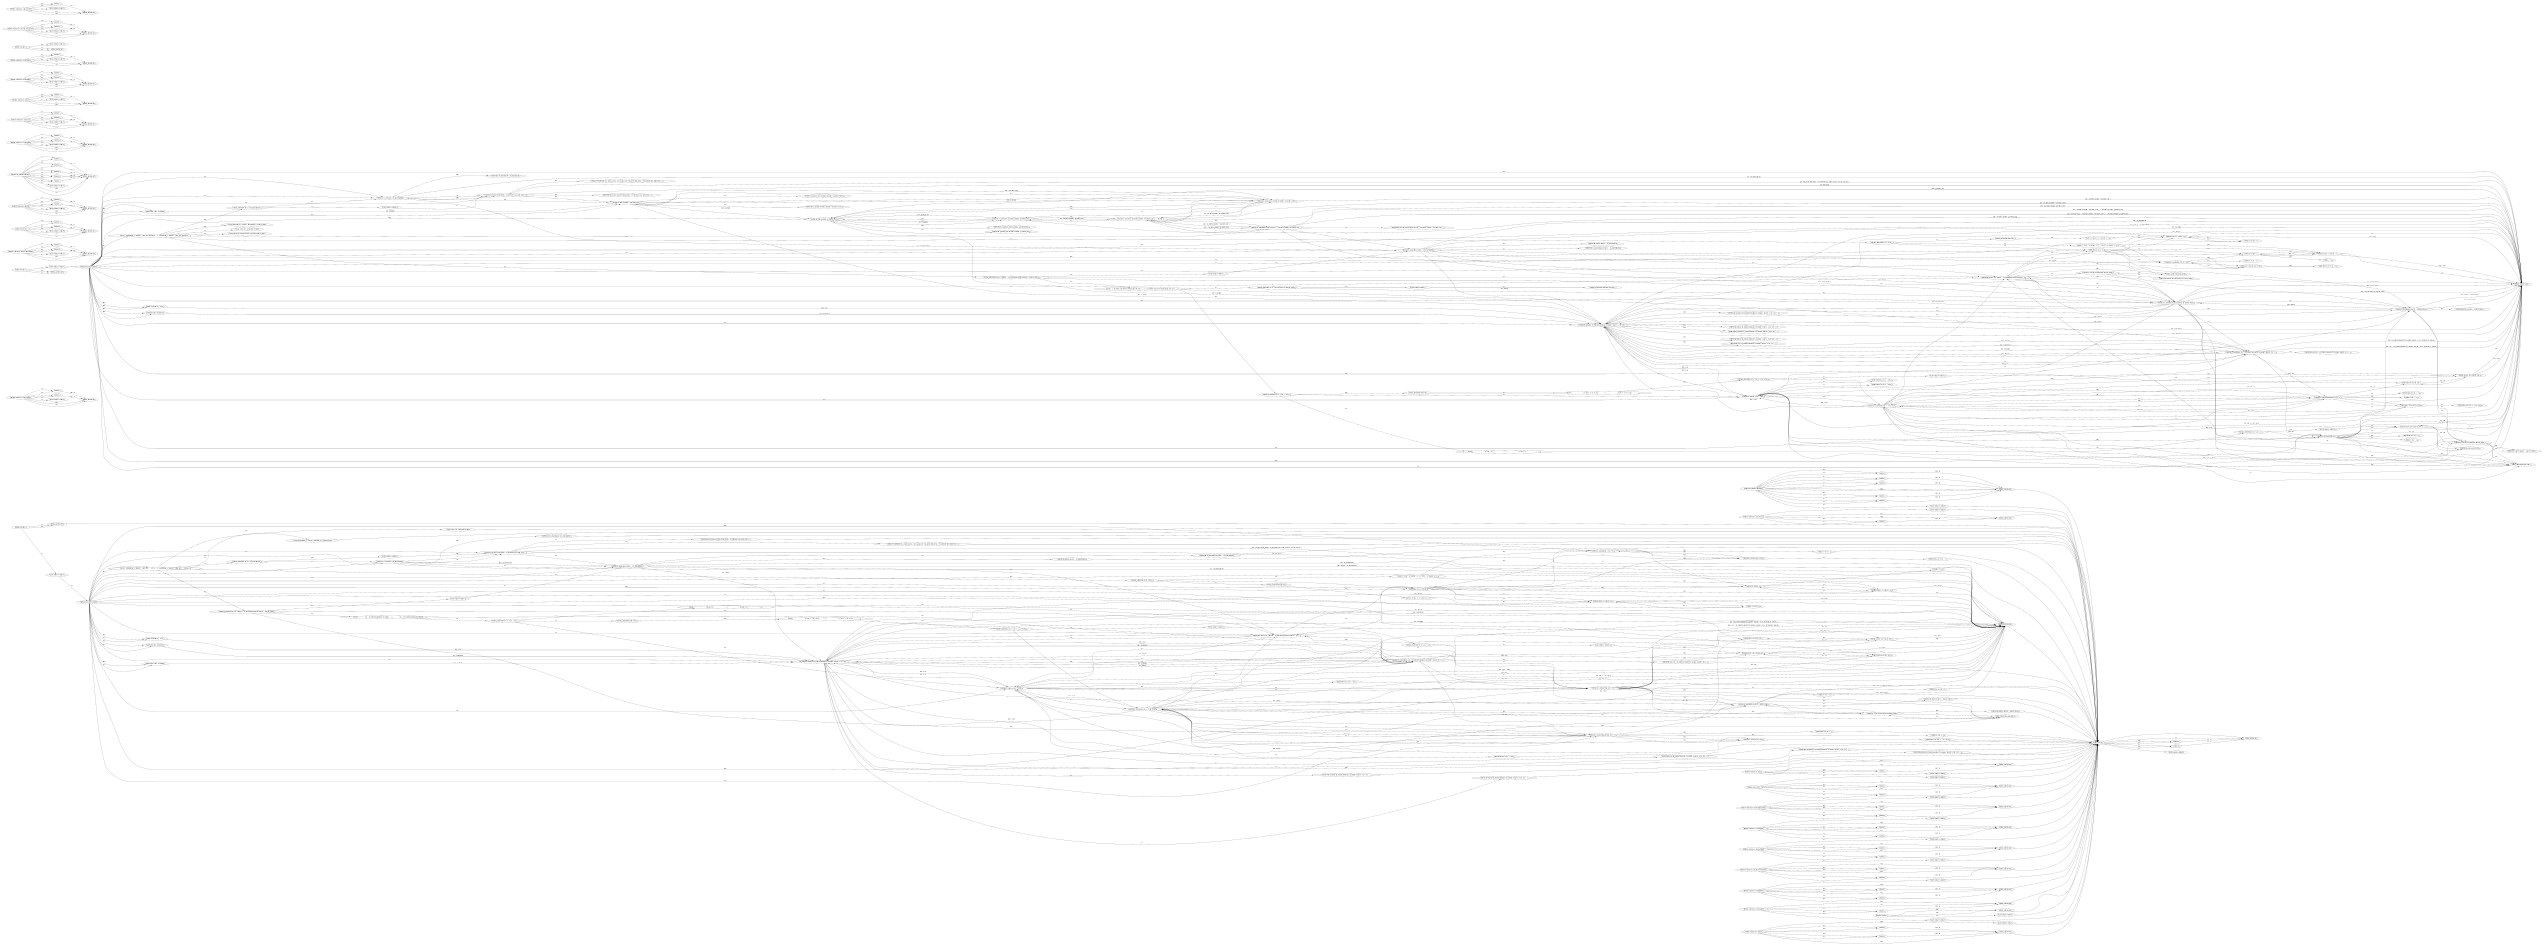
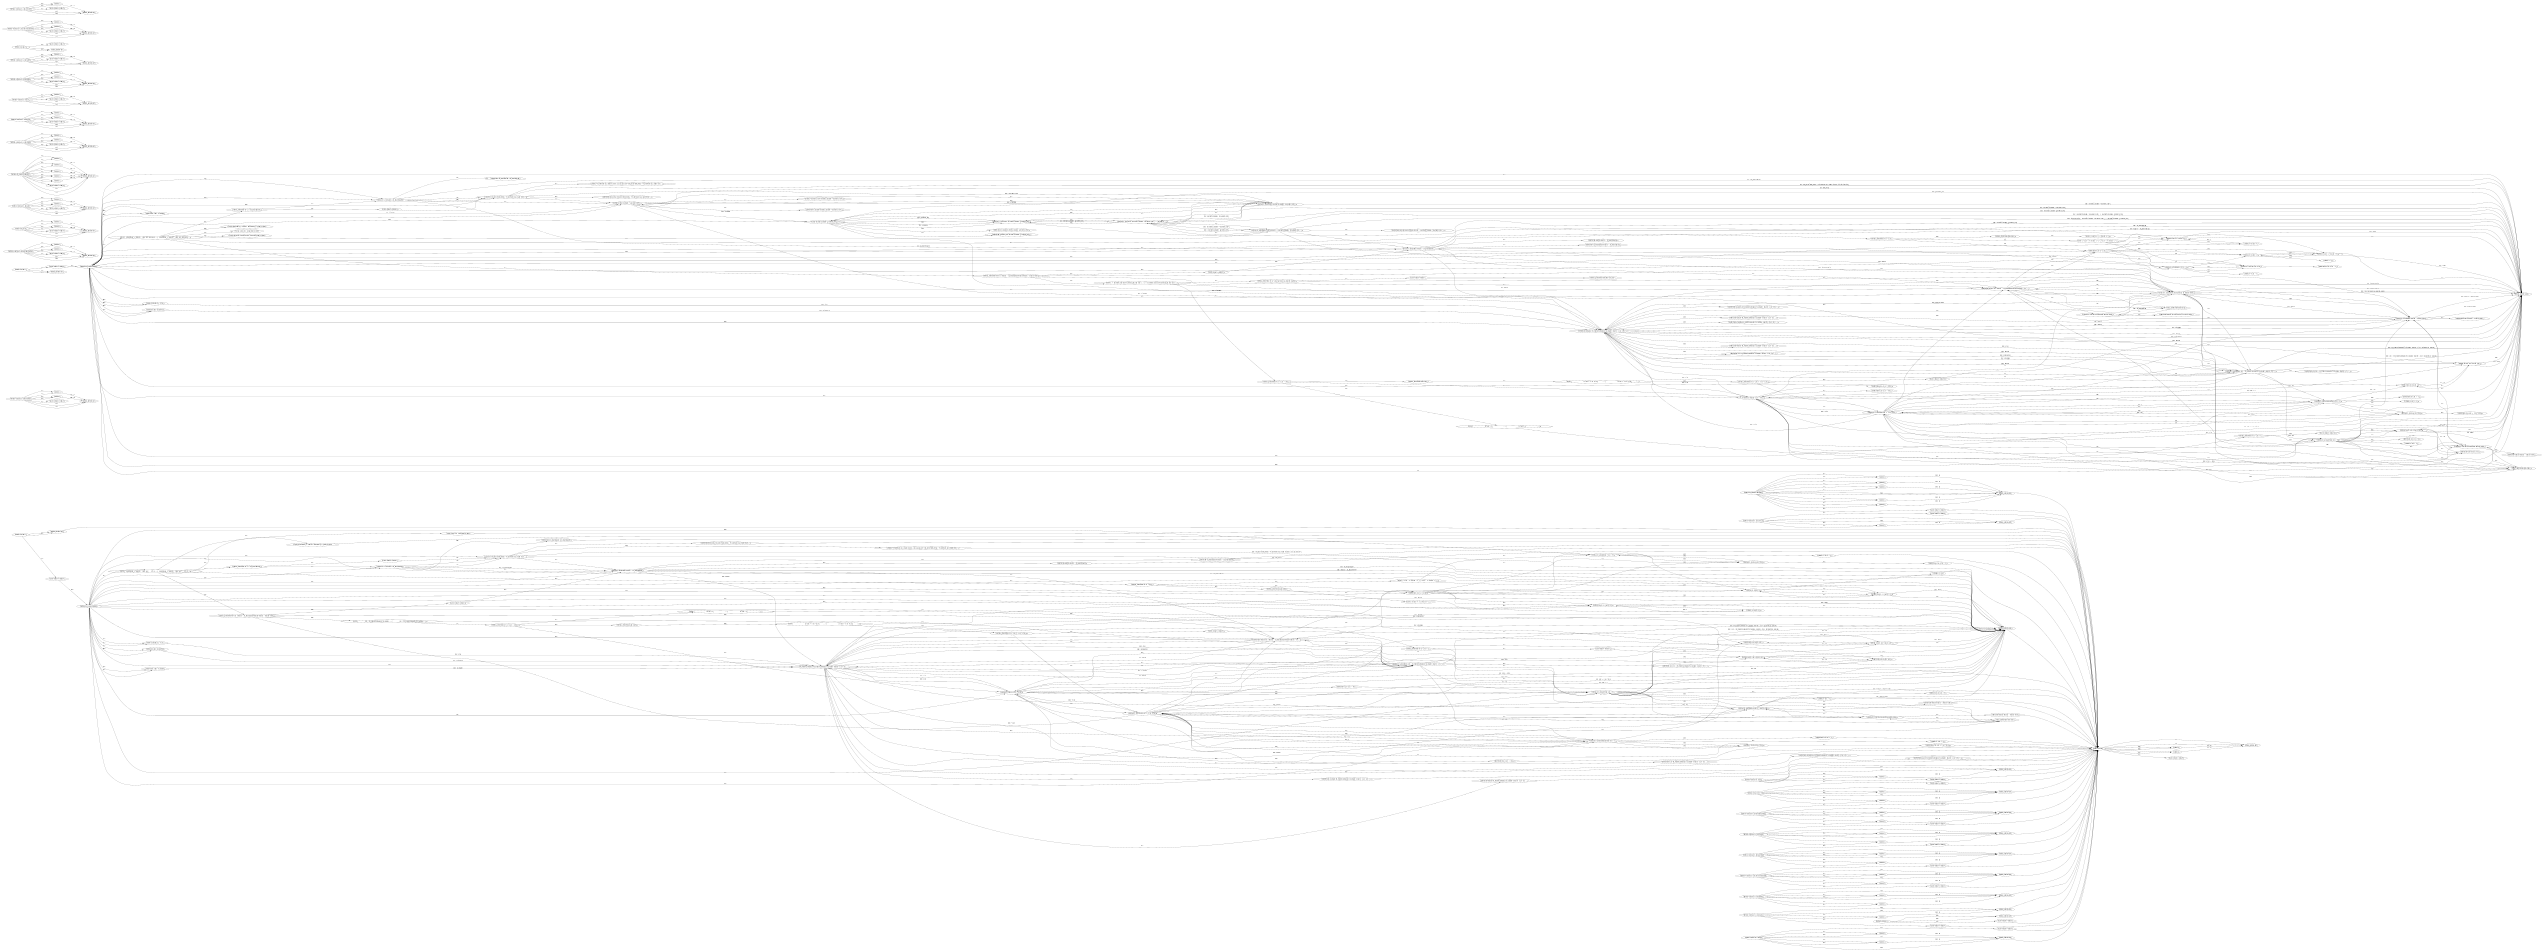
edge "(<operator>.indirectFieldAccess,search->pack)" -> "(FIELD_IDENTIFIER,pack,pack)": label "AST: " -> "DDG: fs_searchpaths"
edge "(FIELD_IDENTIFIER,pack,pack)" -> "(<operator>.indirectFieldAccess,search->pack)": added, label "CFG:"
